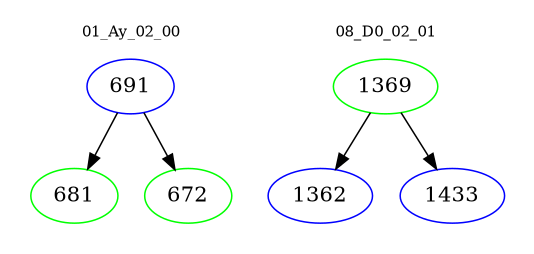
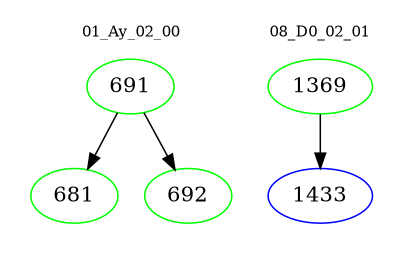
node "691": color blue -> green
node "672": label "672" -> "692"
node "1362": removed
